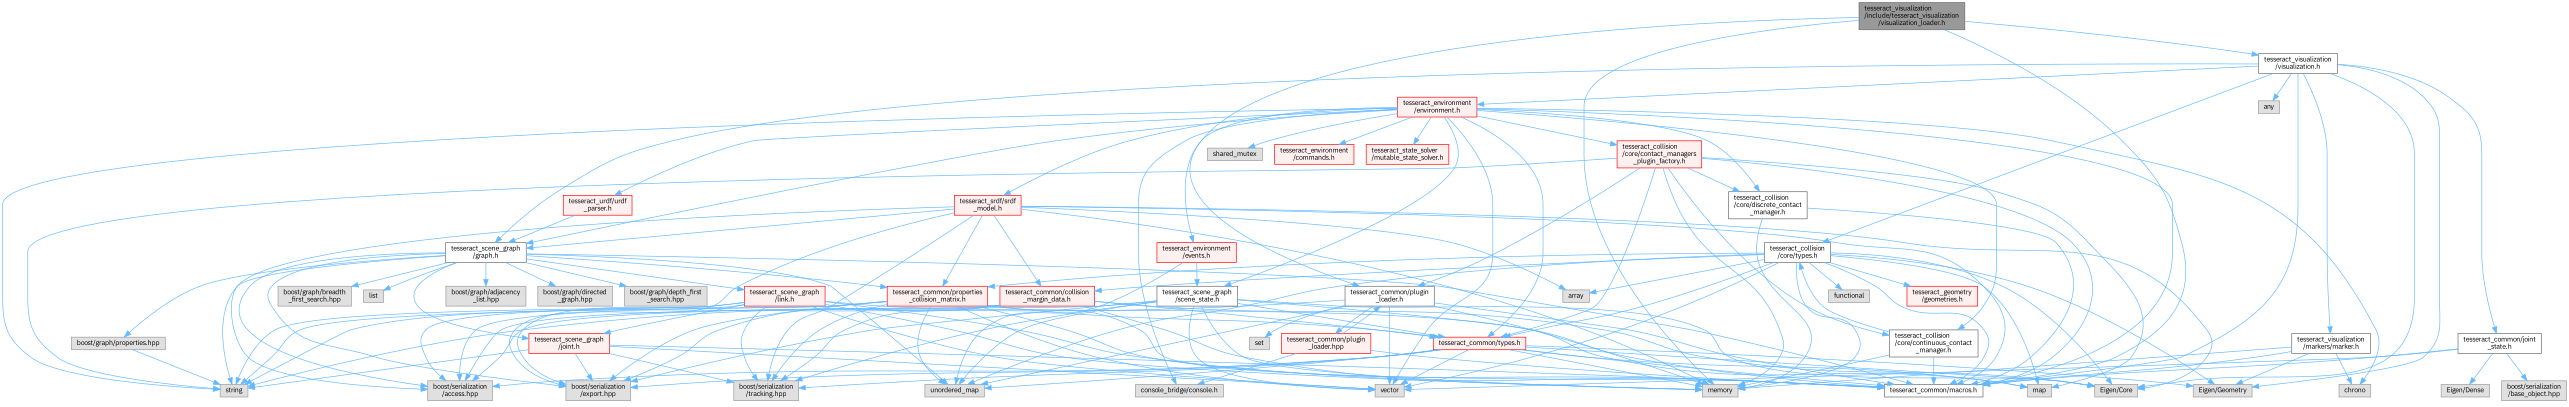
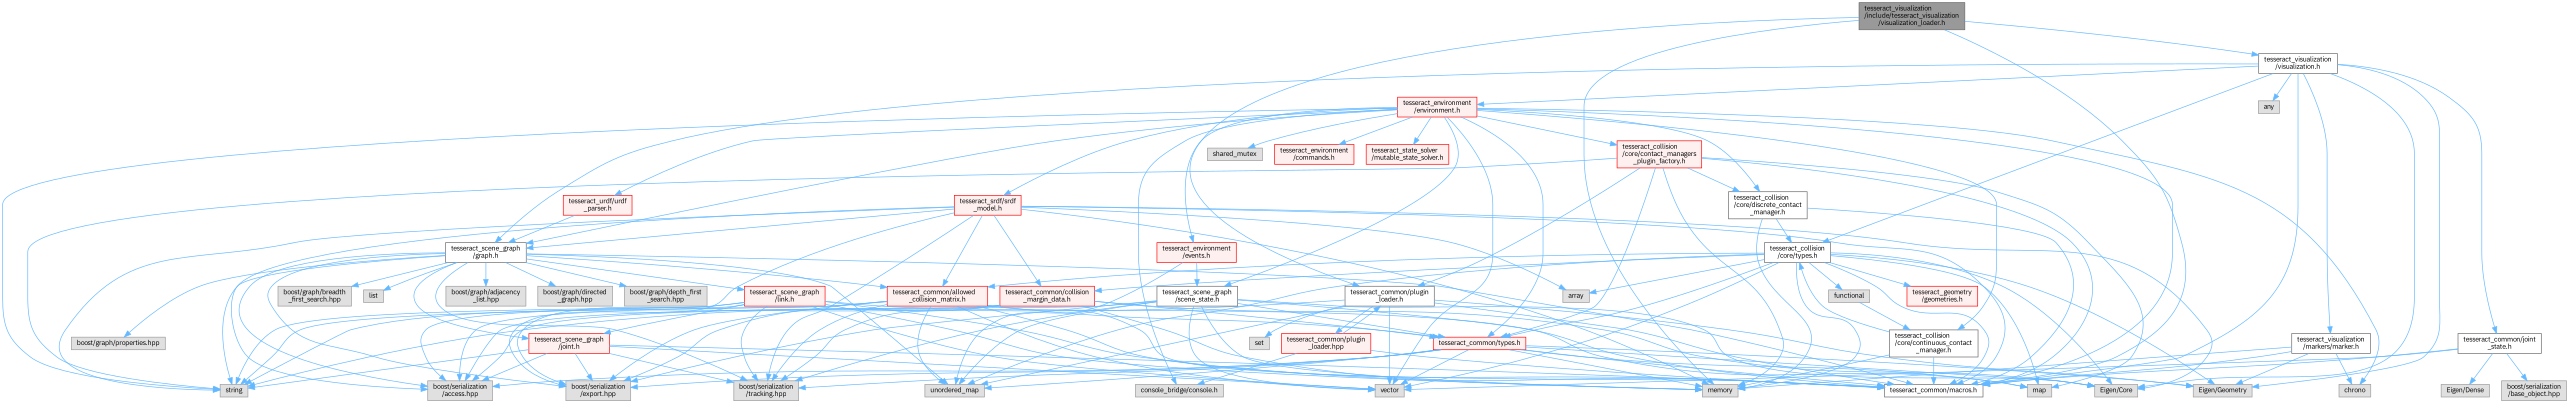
edge "tesseract_collision /core/discrete_contact _manager.h" -> "tesseract_collision /core/types.h": added
edge "tesseract_collision /core/contact_managers _plugin_factory.h" -> "tesseract_collision /core/continuous_contact _manager.h": now "functional" -> "tesseract_collision /core/continuous_contact _manager.h"
node "tesseract_common/properties _collision_matrix.h": label "tesseract_common/properties _collision_matrix.h" -> "tesseract_common/allowed _collision_matrix.h"
edge "tesseract_scene_graph /graph.h" -> "boost/serialization /tracking.hpp": added
edge "tesseract_common/plugin _loader.h" -> "memory": now "tesseract_common/plugin _loader.h" -> "Eigen/Geometry"
edge "boost/graph/properties.hpp" -> "string": now "tesseract_srdf/srdf _model.h" -> "string"
edge "tesseract_scene_graph /joint.h" -> "boost/serialization /access.hpp": added
